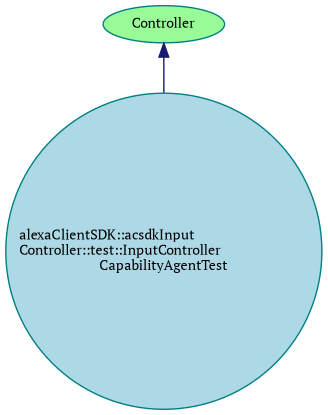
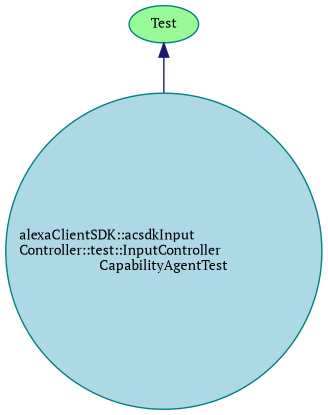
node "Controller": label "Controller" -> "Test"
